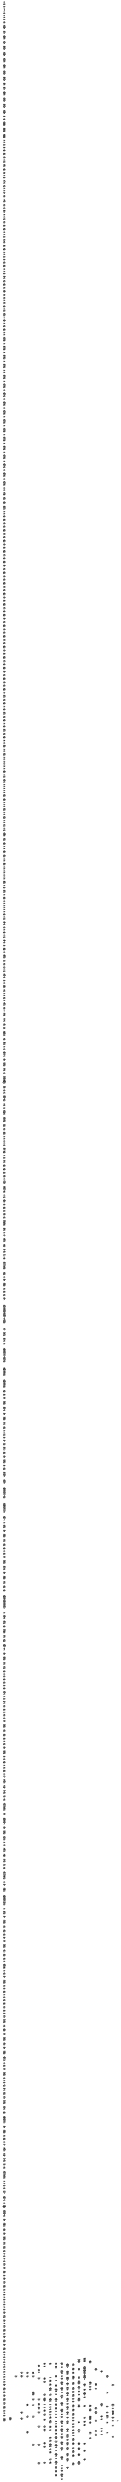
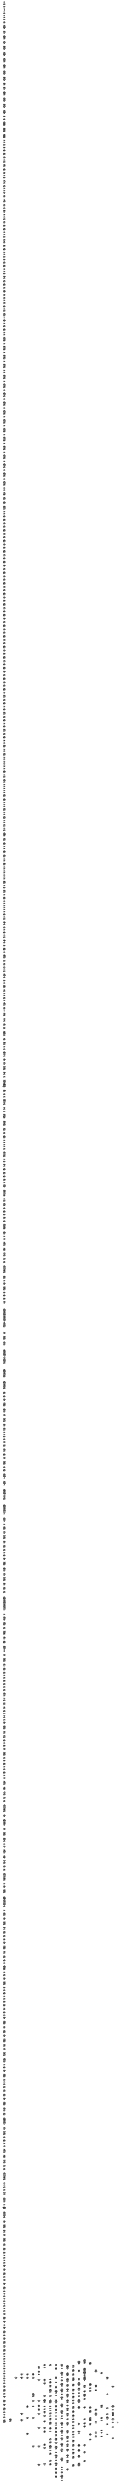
node "# 0x1fce JUMPDEST MLOAD PUSHX ArithData ADD REVERT": added
node "# 0x1a0b JUMPDEST JUMP": removed
